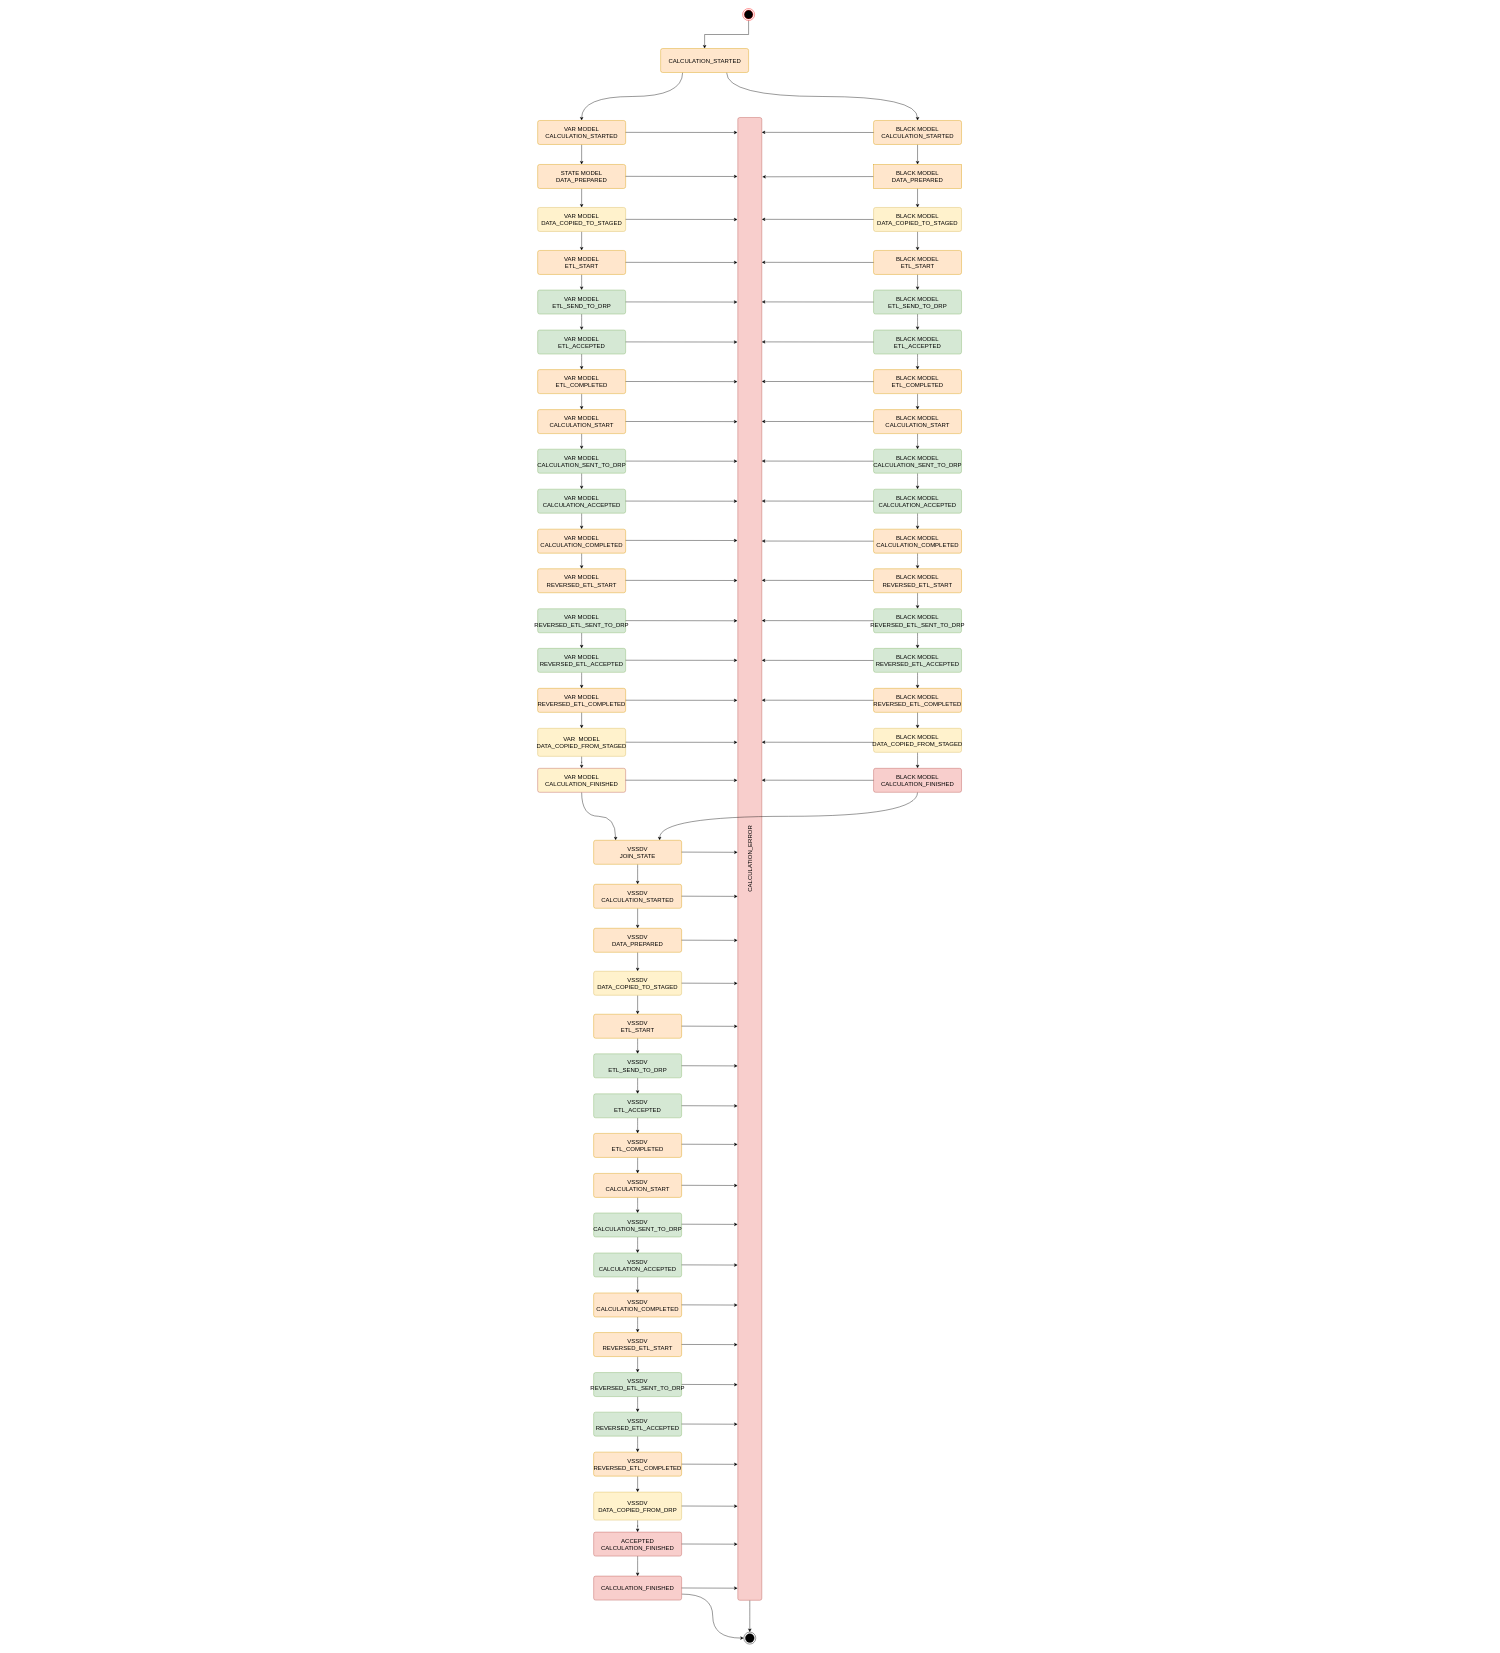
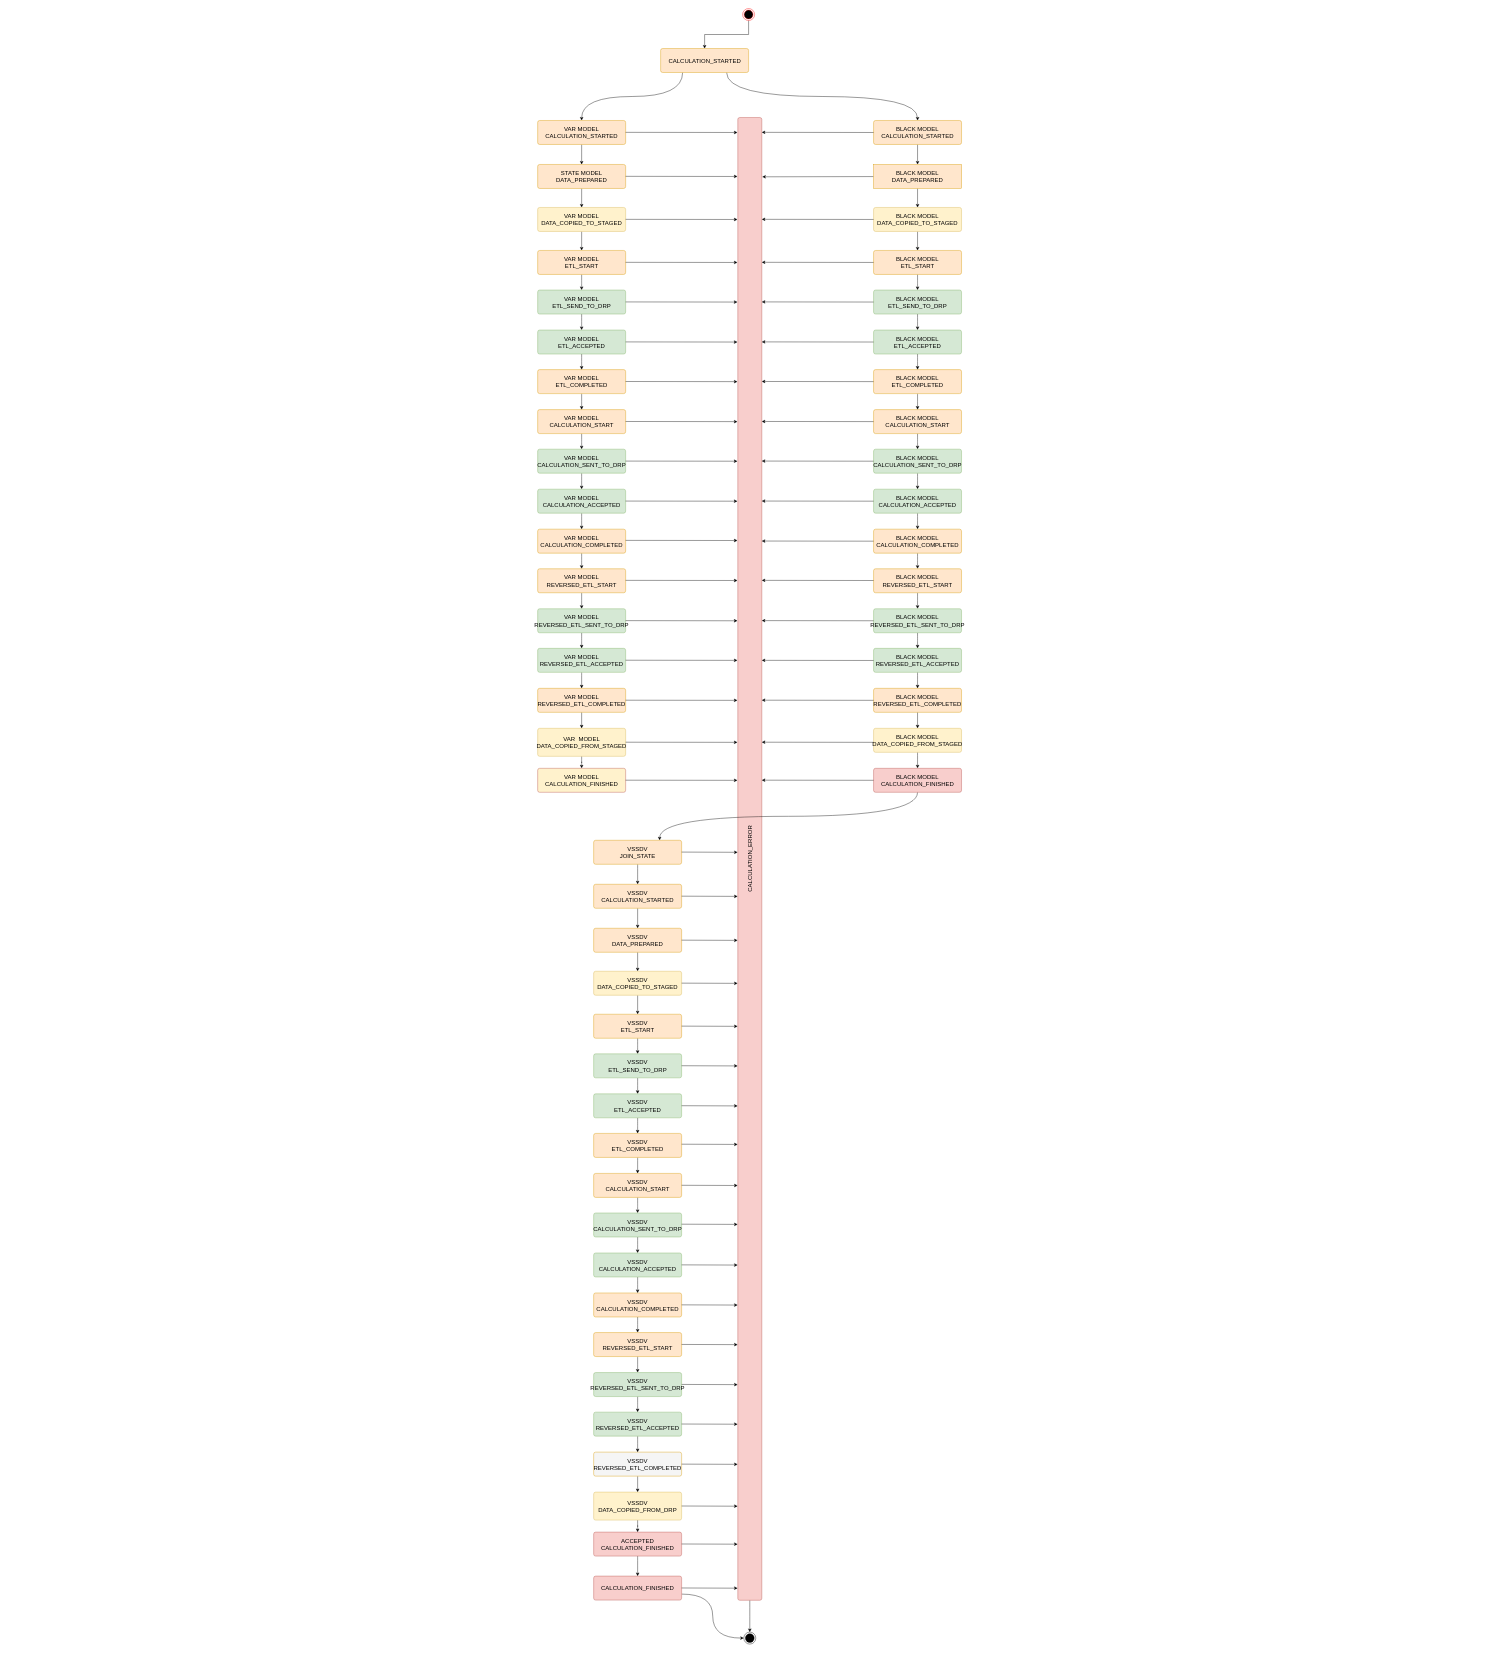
edge "VAR MODEL REVERSED_ETL_START" -> "VAR MODEL REVERSED_ETL_SENT_TO_DRP": added
edge "VAR MODEL CALCULATION_FINISHED" -> "VSSDV JOIN_STATE": removed
node "VSSDV REVERSED_ETL_COMPLETED": fillcolor #ffe6cc -> #f5f5f5
